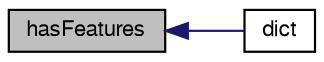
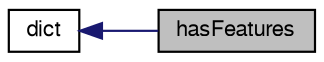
edge "dict" -> "hasFeatures": reversed
